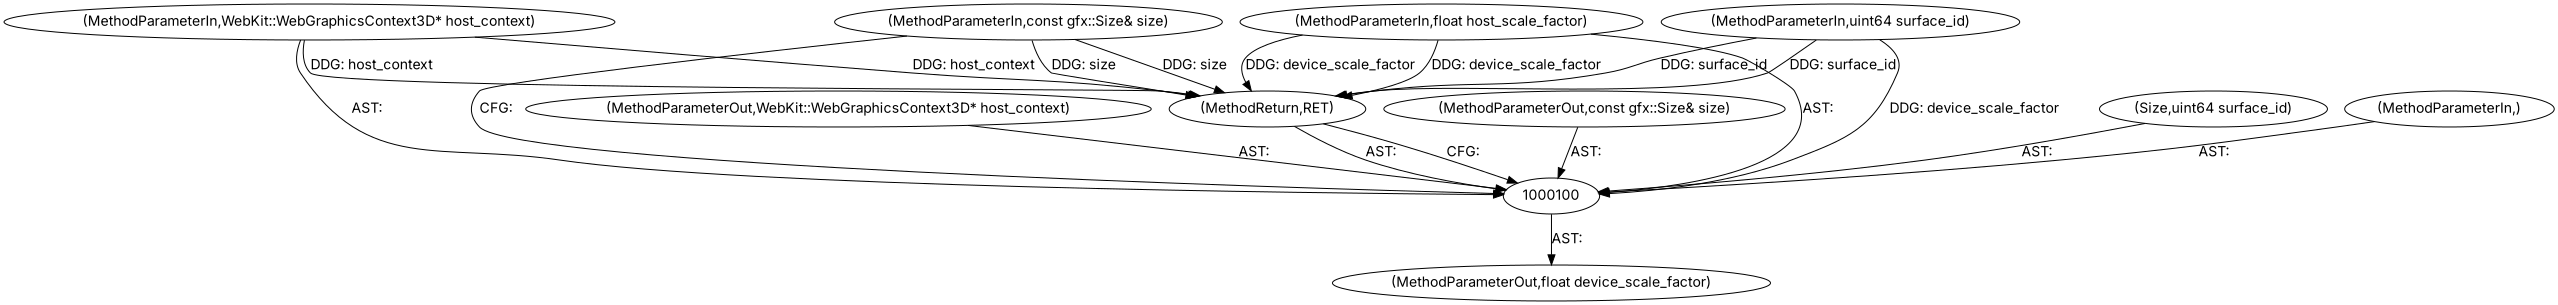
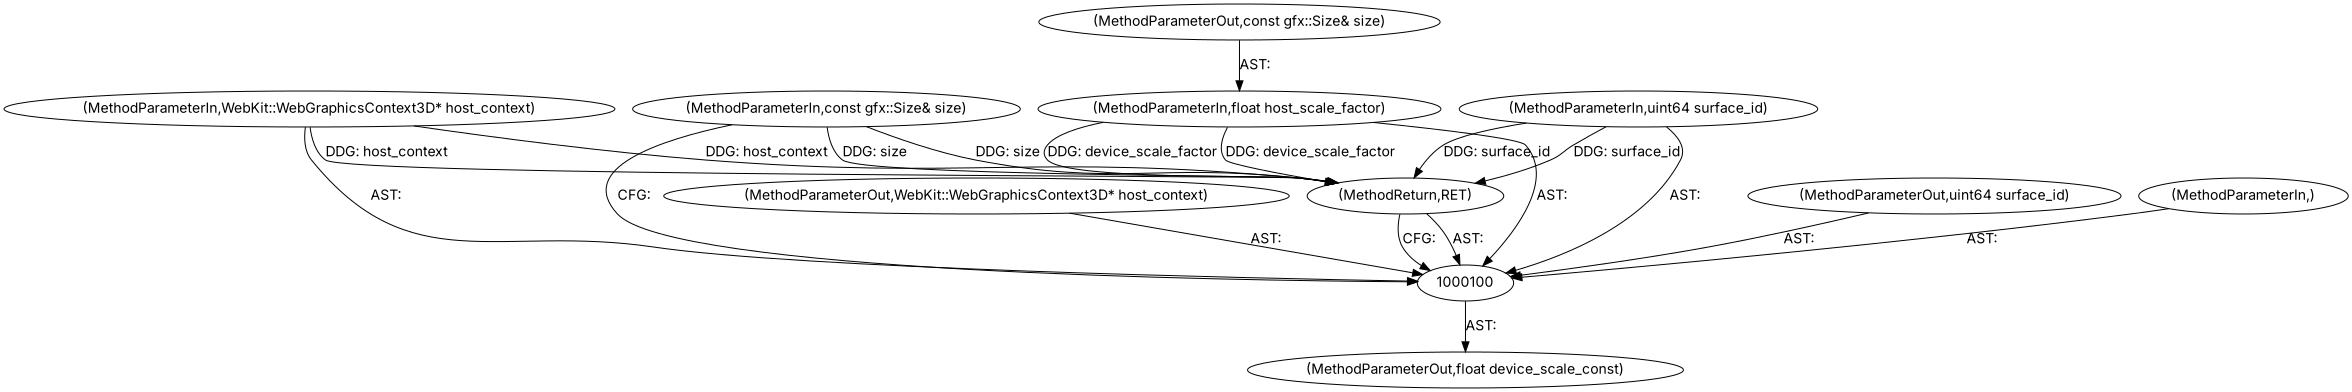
edge "(MethodParameterIn,uint64 surface_id)" -> "1000100": label "DDG: device_scale_factor" -> "AST: "
node "(Size,uint64 surface_id)": label "(Size,uint64 surface_id)" -> "(MethodParameterOut,uint64 surface_id)"
edge "(MethodParameterOut,const gfx::Size& size)" -> "1000100": now "(MethodParameterOut,const gfx::Size& size)" -> "(MethodParameterIn,float host_scale_factor)"
node "(MethodParameterOut,float device_scale_factor)": label "(MethodParameterOut,float device_scale_factor)" -> "(MethodParameterOut,float device_scale_const)"
